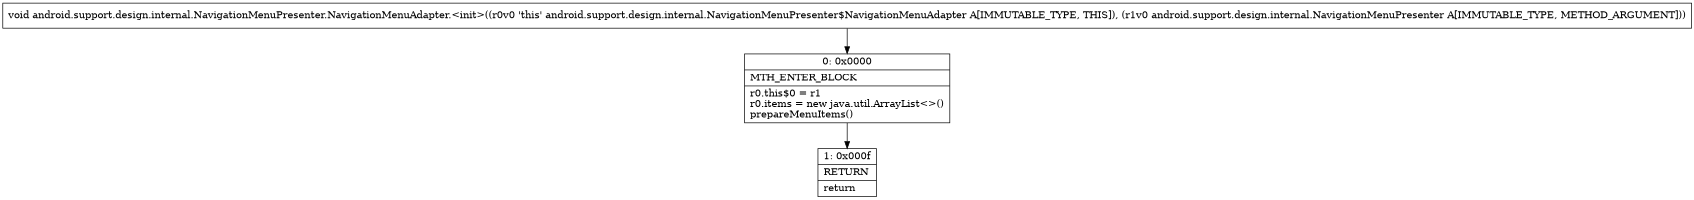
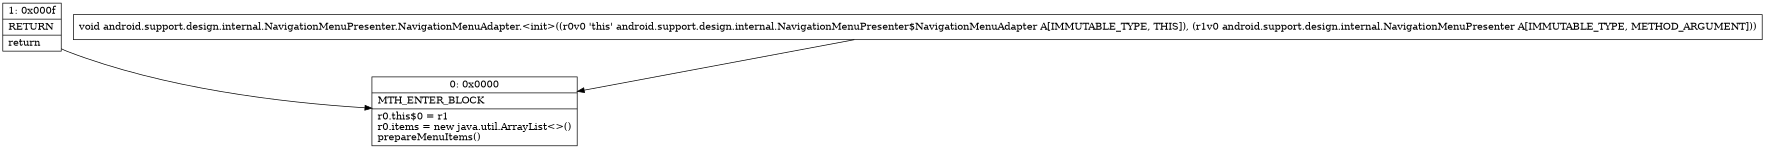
edge "0: 0x0000" -> "1: 0x000f": reversed
